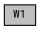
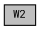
node "W1": label "W1" -> "W2"
